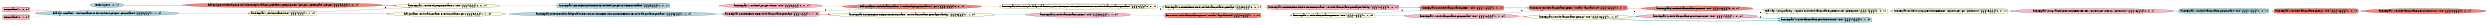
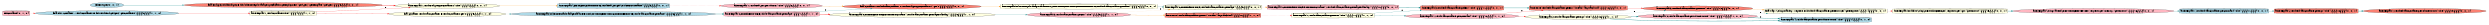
node "testContainer['1', '0', '0']": removed
